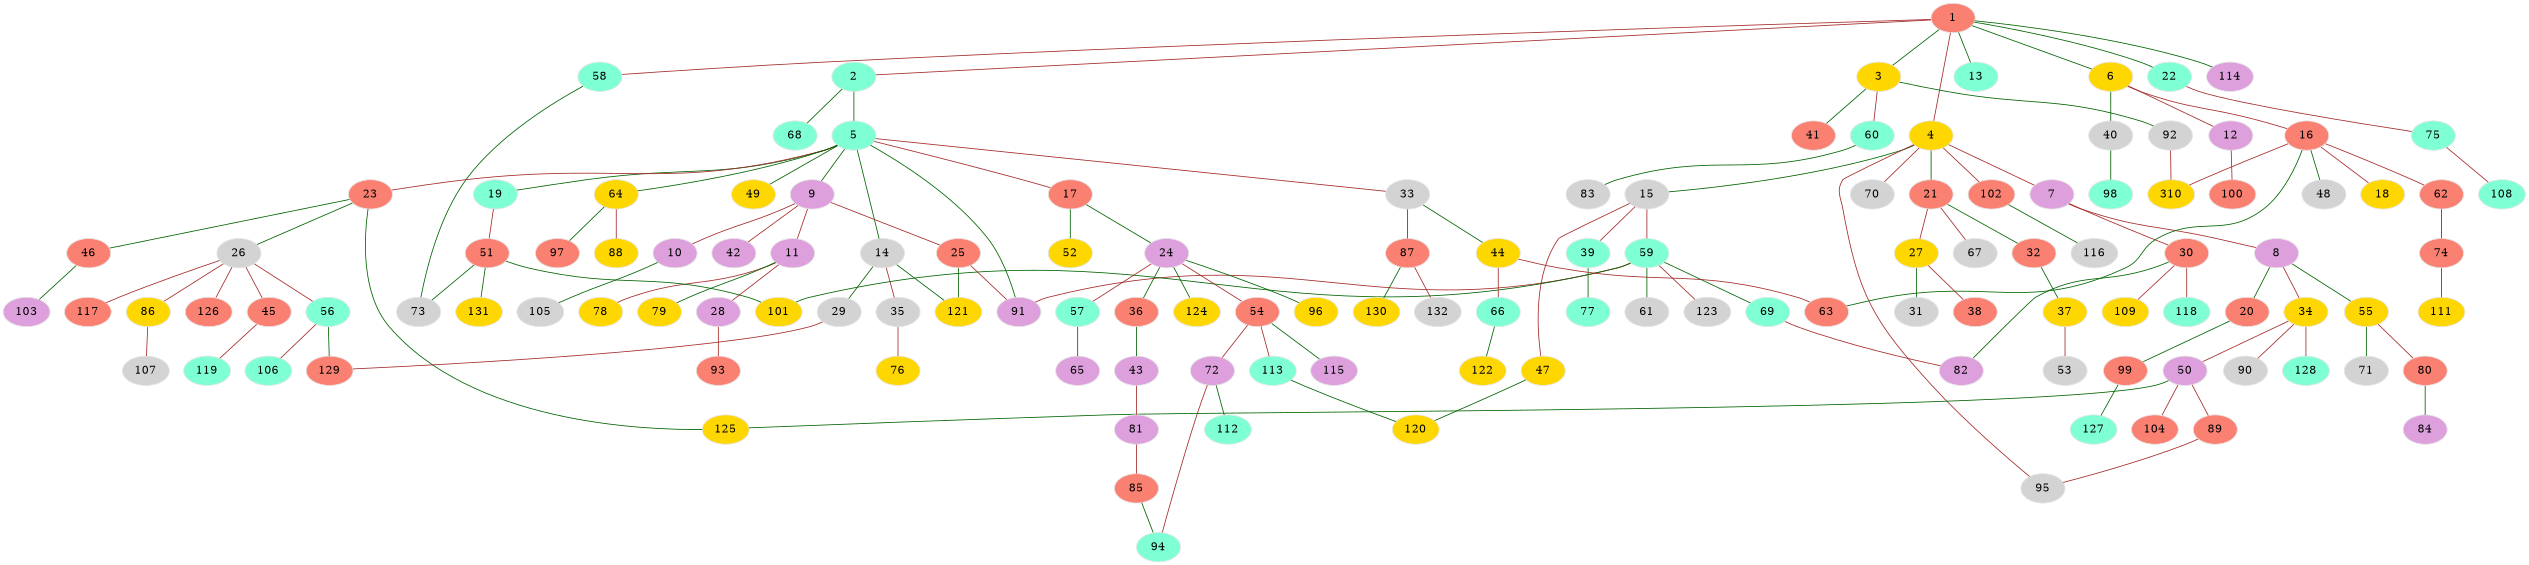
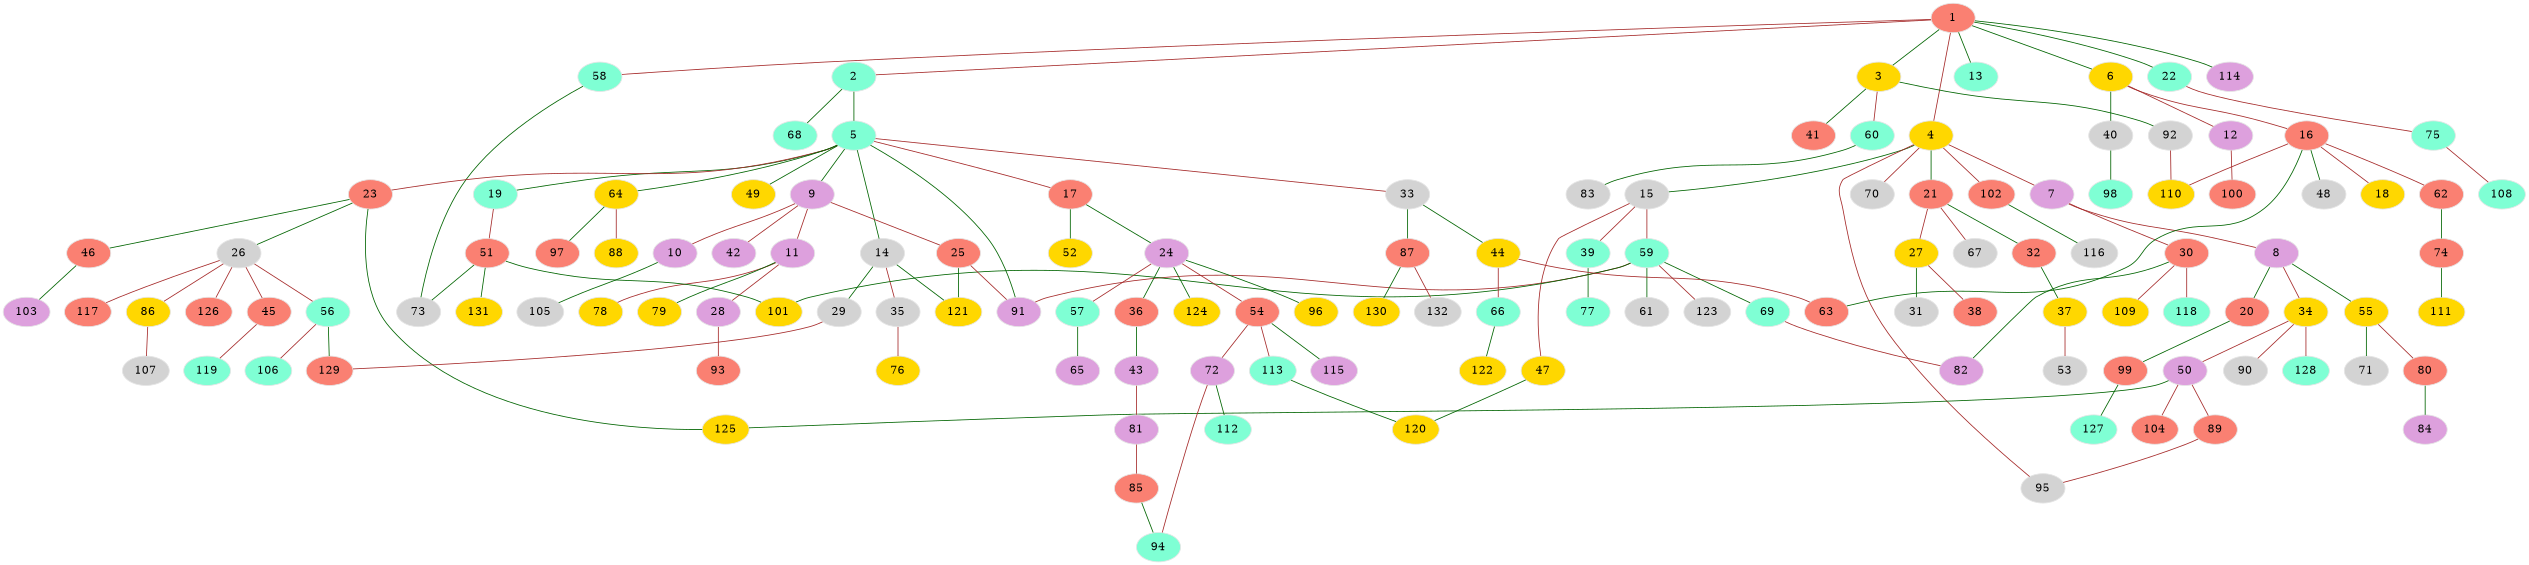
node "310": label "310" -> "110"
